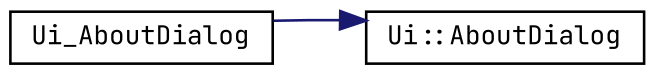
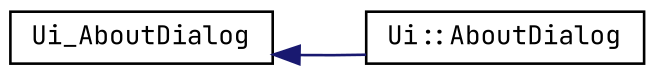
edge "Ui_AboutDialog" -> "Ui::AboutDialog": reversed
